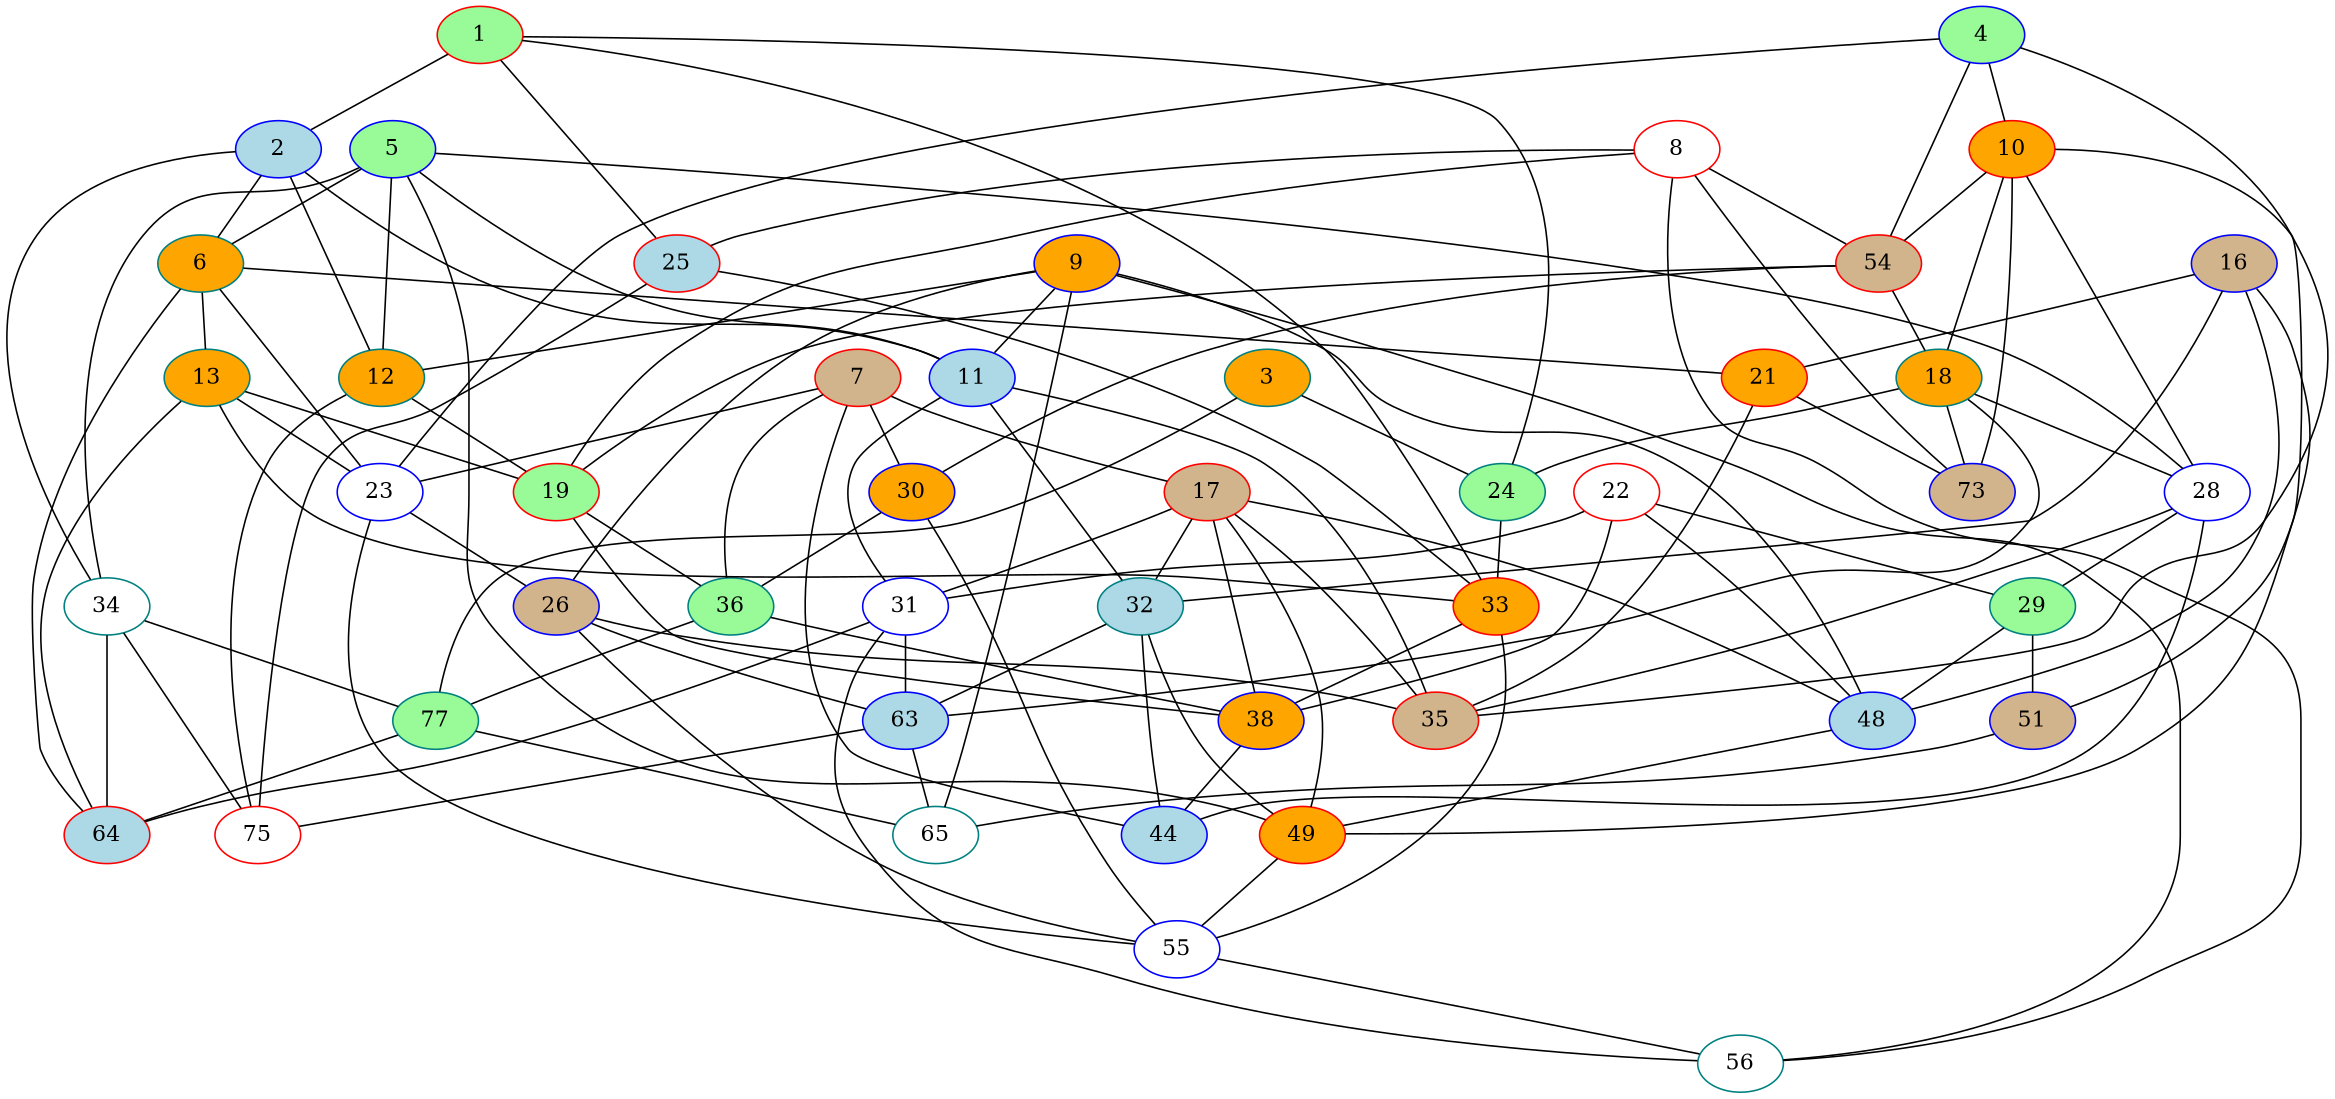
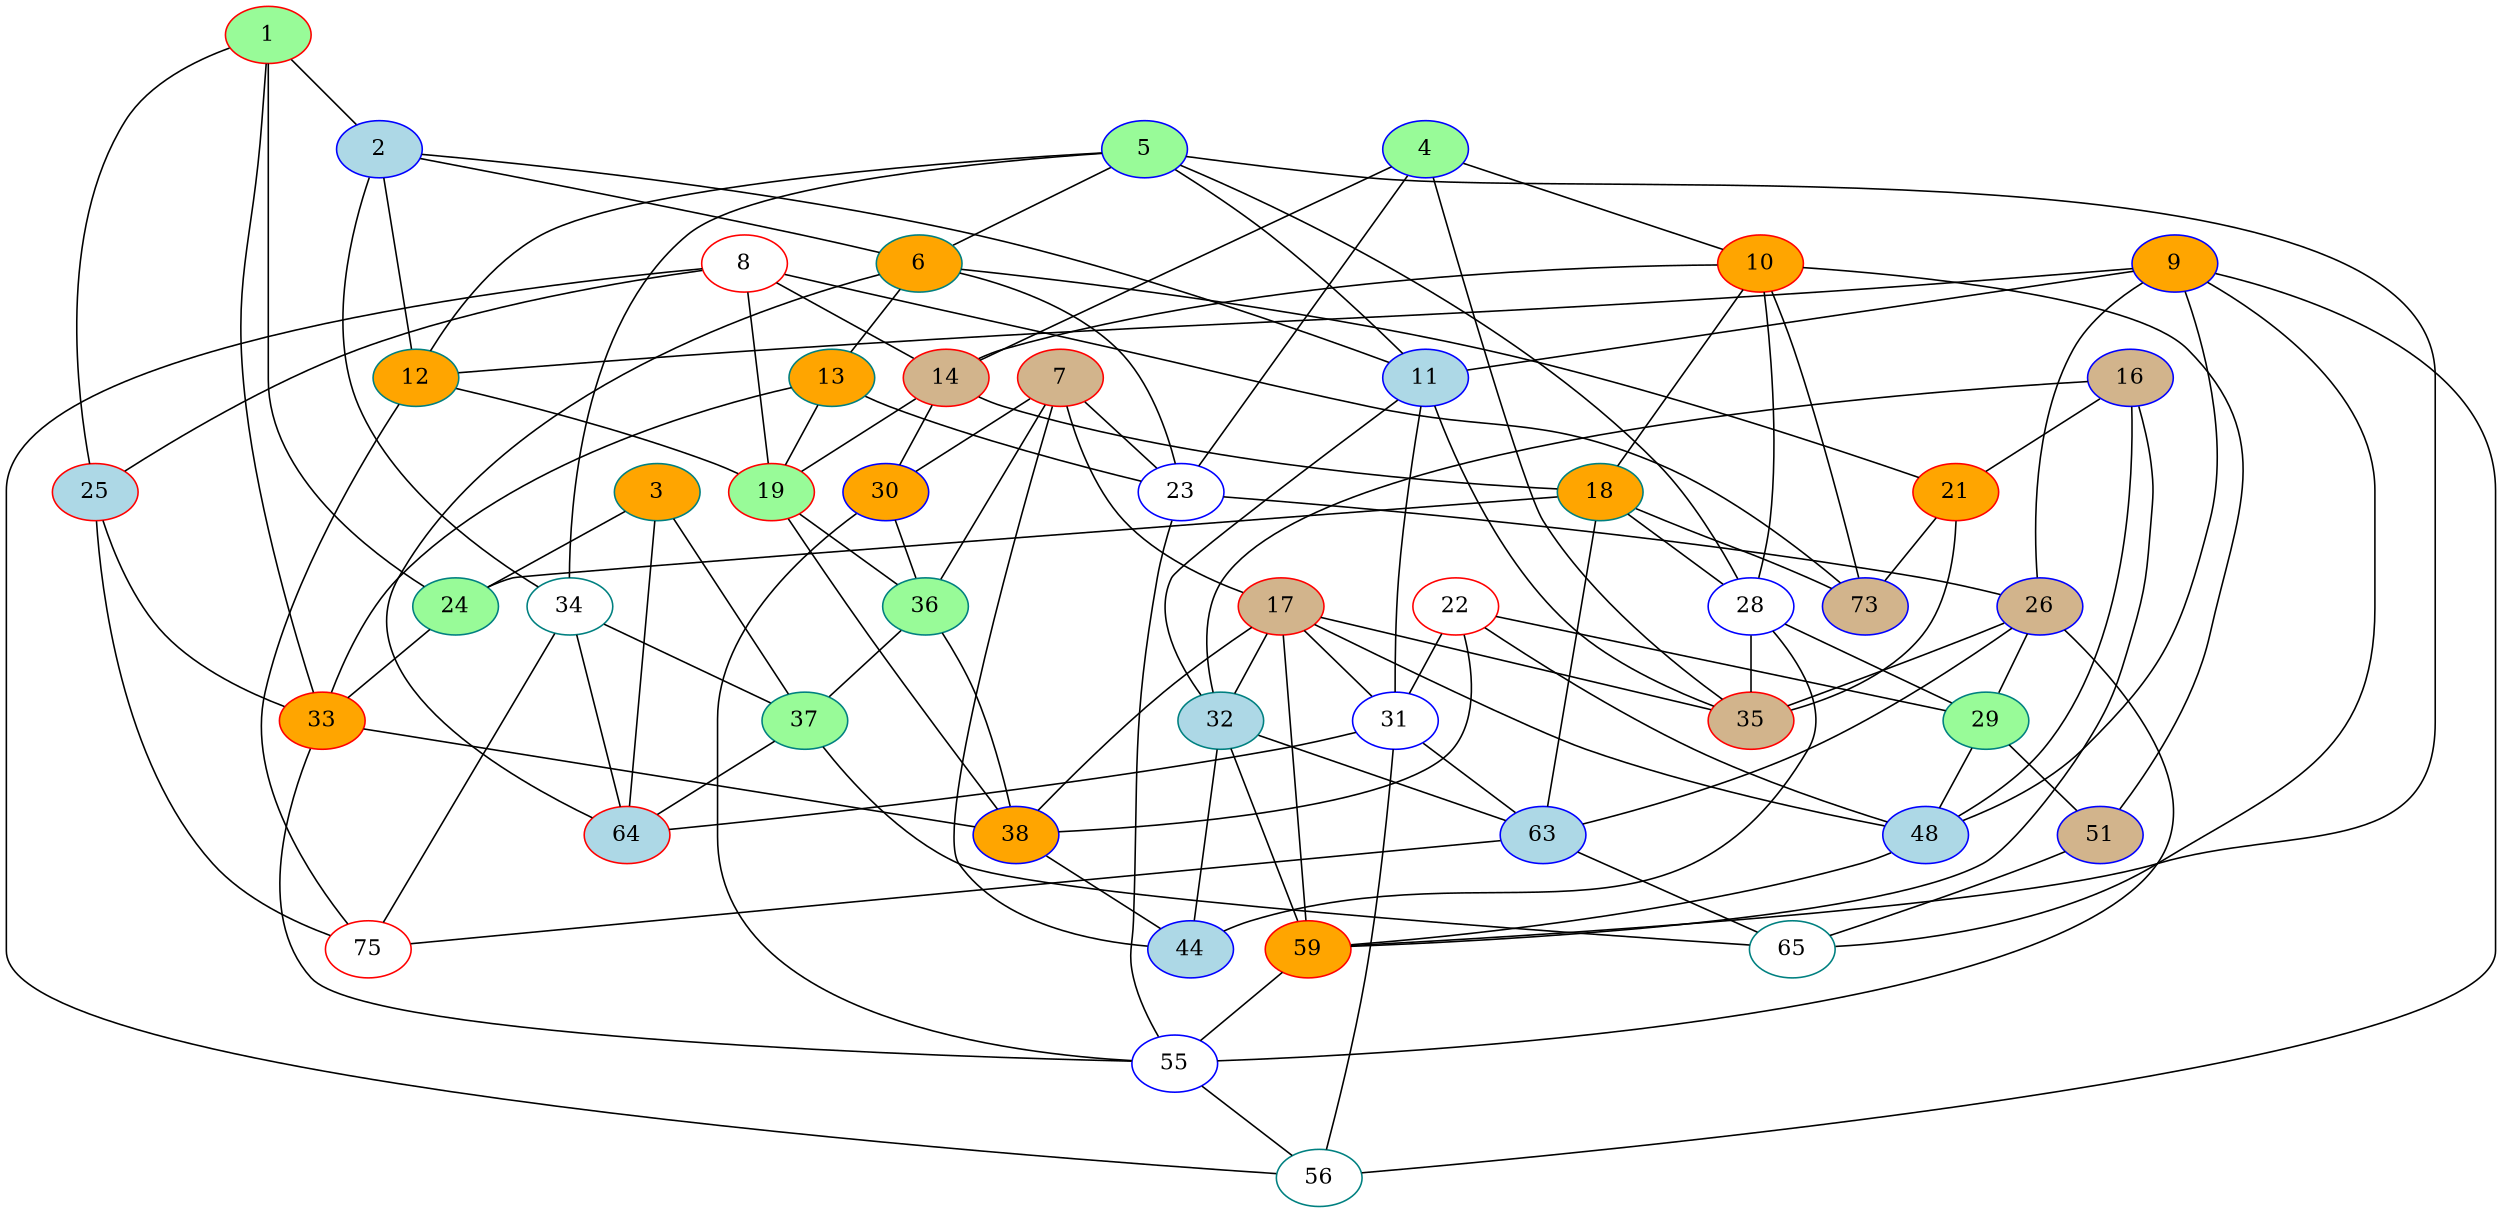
node "54": label "54" -> "14"
edge "13" -- "64": now "3" -- "64"
edge "26" -- "29": added
node "77": label "77" -> "37"
node "49": label "49" -> "59"
